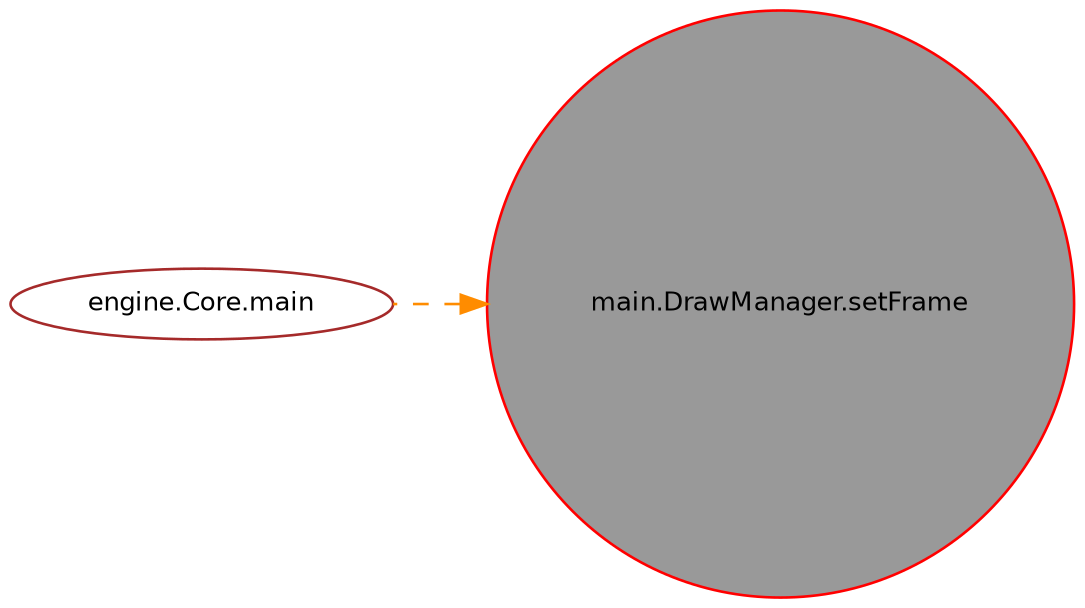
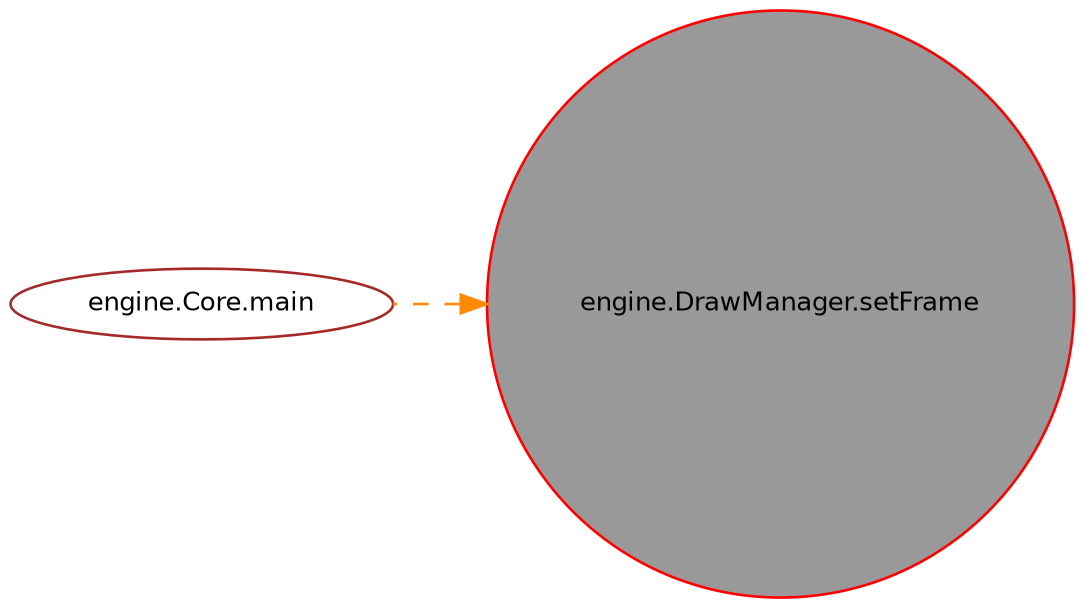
node "main.DrawManager.setFrame": label "main.DrawManager.setFrame" -> "engine.DrawManager.setFrame"
